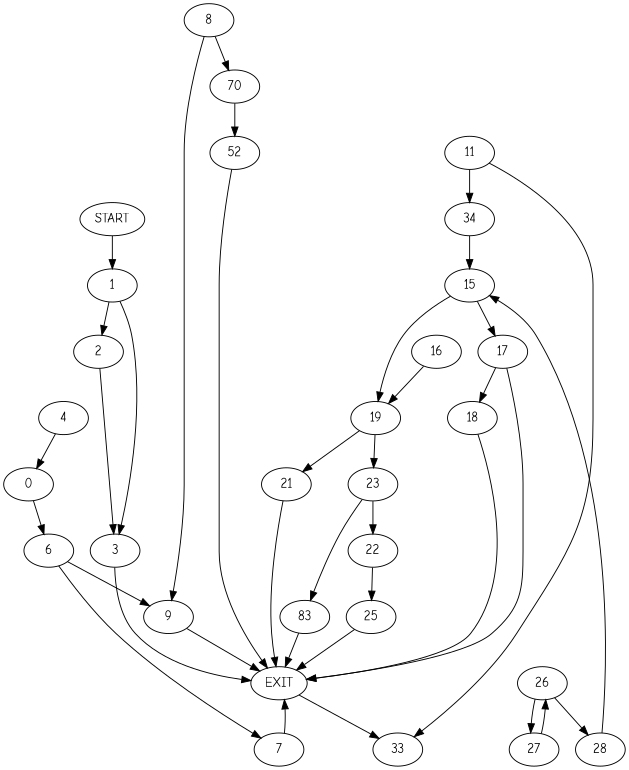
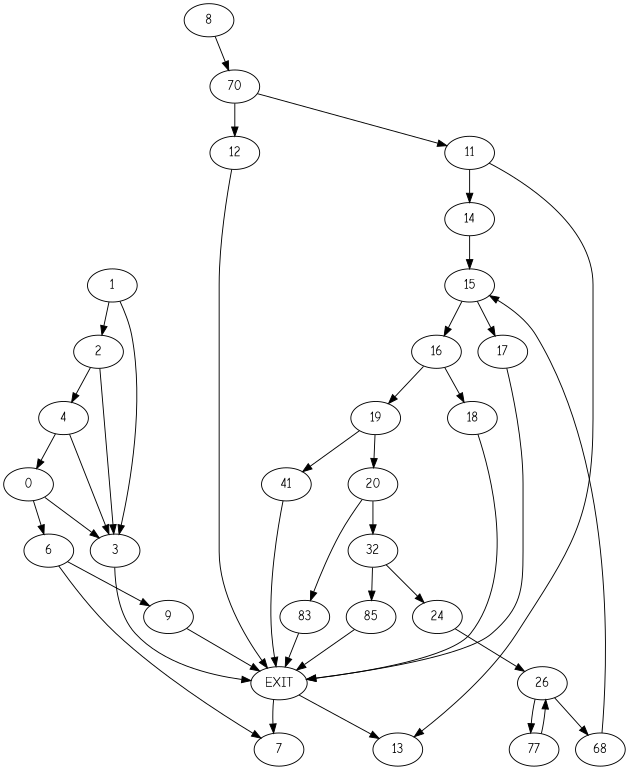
edge "70" -> "11": added
node "52": label "52" -> "12"
node "START": removed
node "34": label "34" -> "14"
edge "8" -> "9": removed
edge "15" -> "19": now "15" -> "16"
edge "2" -> "4": added
edge "17" -> "18": now "16" -> "18"
edge "4" -> "3": added
node "21": label "21" -> "41"
node "23": label "23" -> "20"
edge "0" -> "3": added
node "22": label "22" -> "32"
node "25": label "25" -> "85"
node "24": added
edge "7" -> "EXIT": reversed
node "33": label "33" -> "13"
node "27": label "27" -> "77"
node "28": label "28" -> "68"
